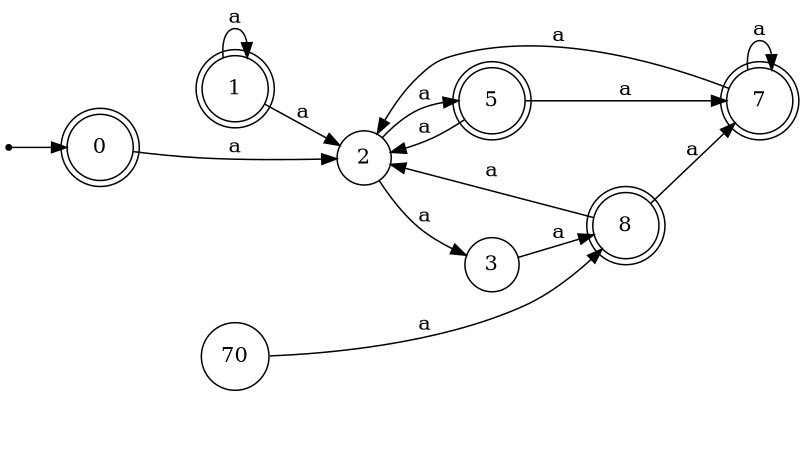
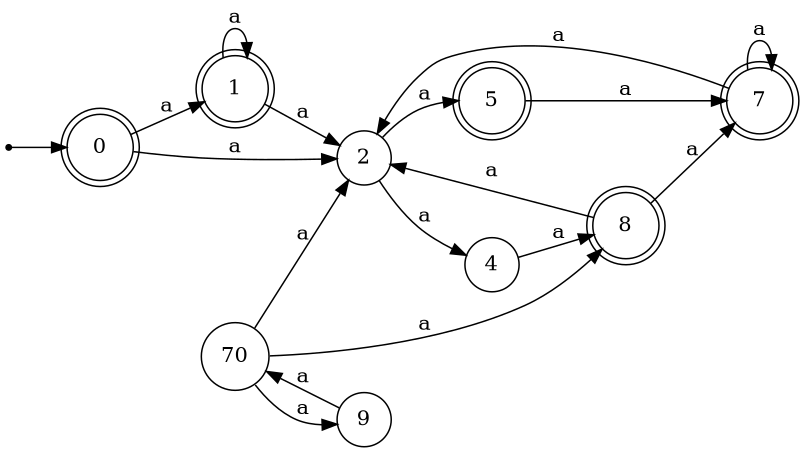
edge "0" -> "1": added, label "a"
edge "5" -> "2": now "70" -> "2"
node "3": label "3" -> "4"
node "9": added
